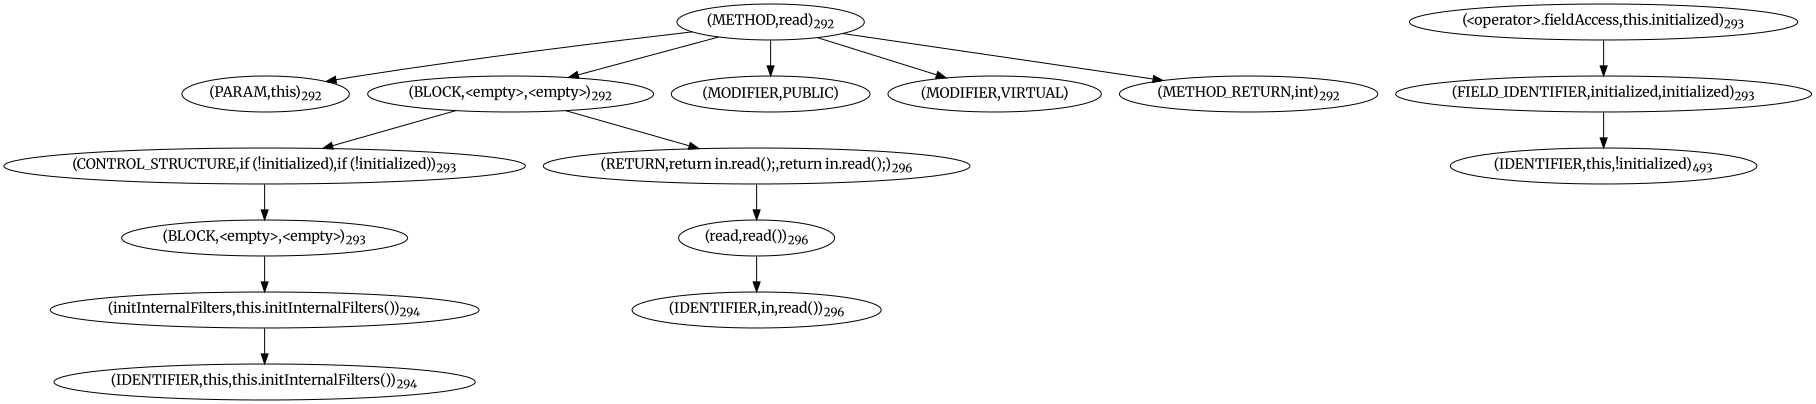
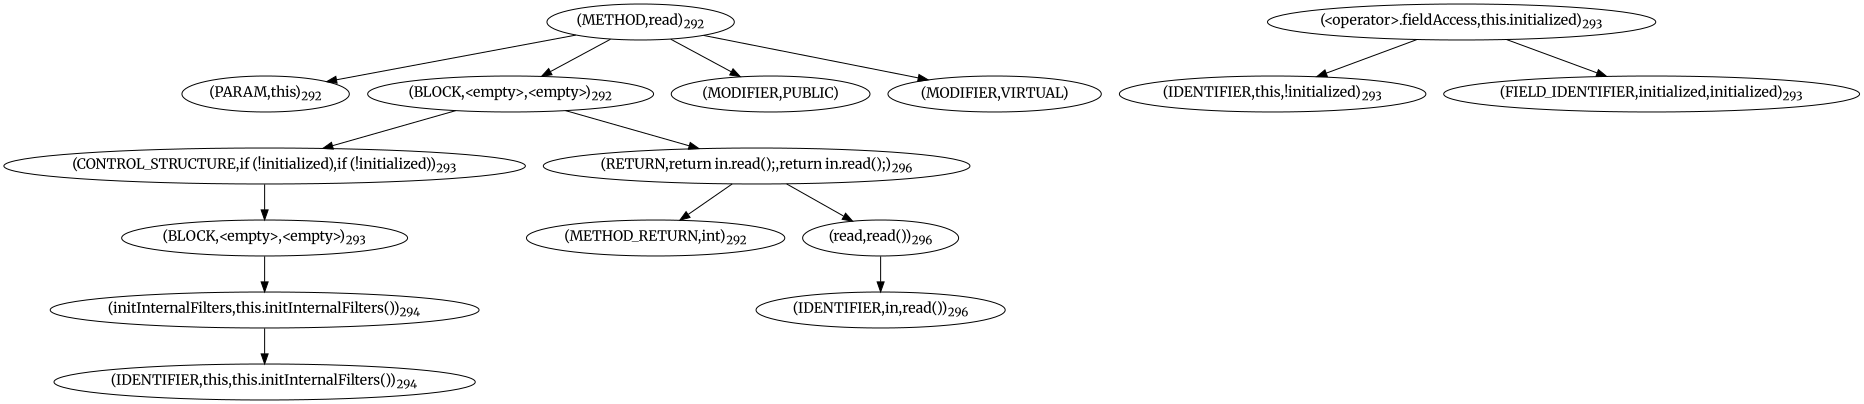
edge "(METHOD,read)" -> "(METHOD_RETURN,int)": now "(RETURN,return in.read();,return in.read();)" -> "(METHOD_RETURN,int)"
edge "(FIELD_IDENTIFIER,initialized,initialized)" -> "(IDENTIFIER,this,!initialized)": now "(<operator>.fieldAccess,this.initialized)" -> "(IDENTIFIER,this,!initialized)"
node "(IDENTIFIER,this,!initialized)": text "493" -> "293"
